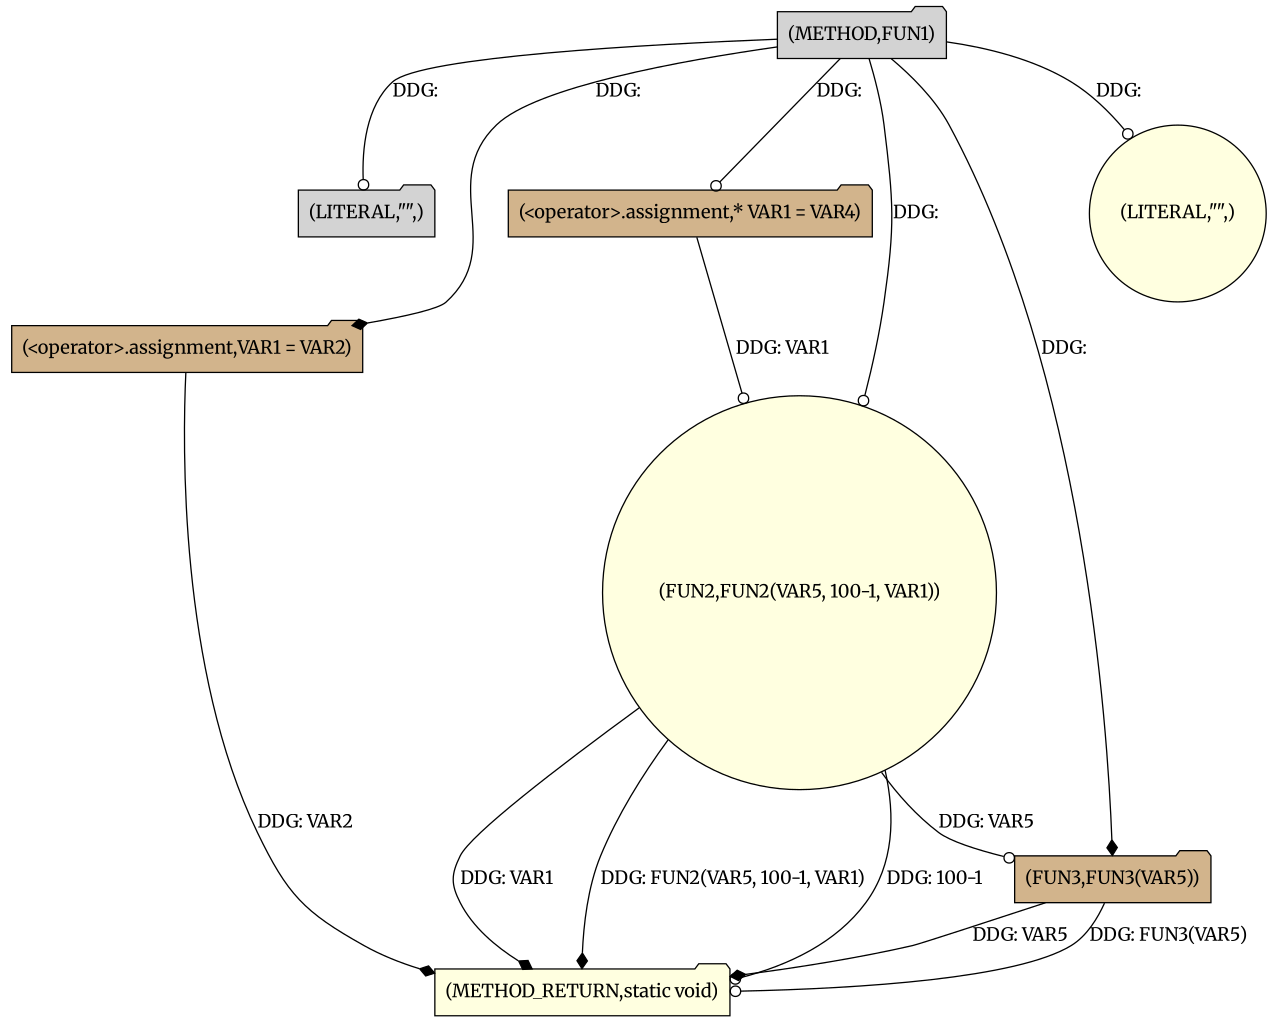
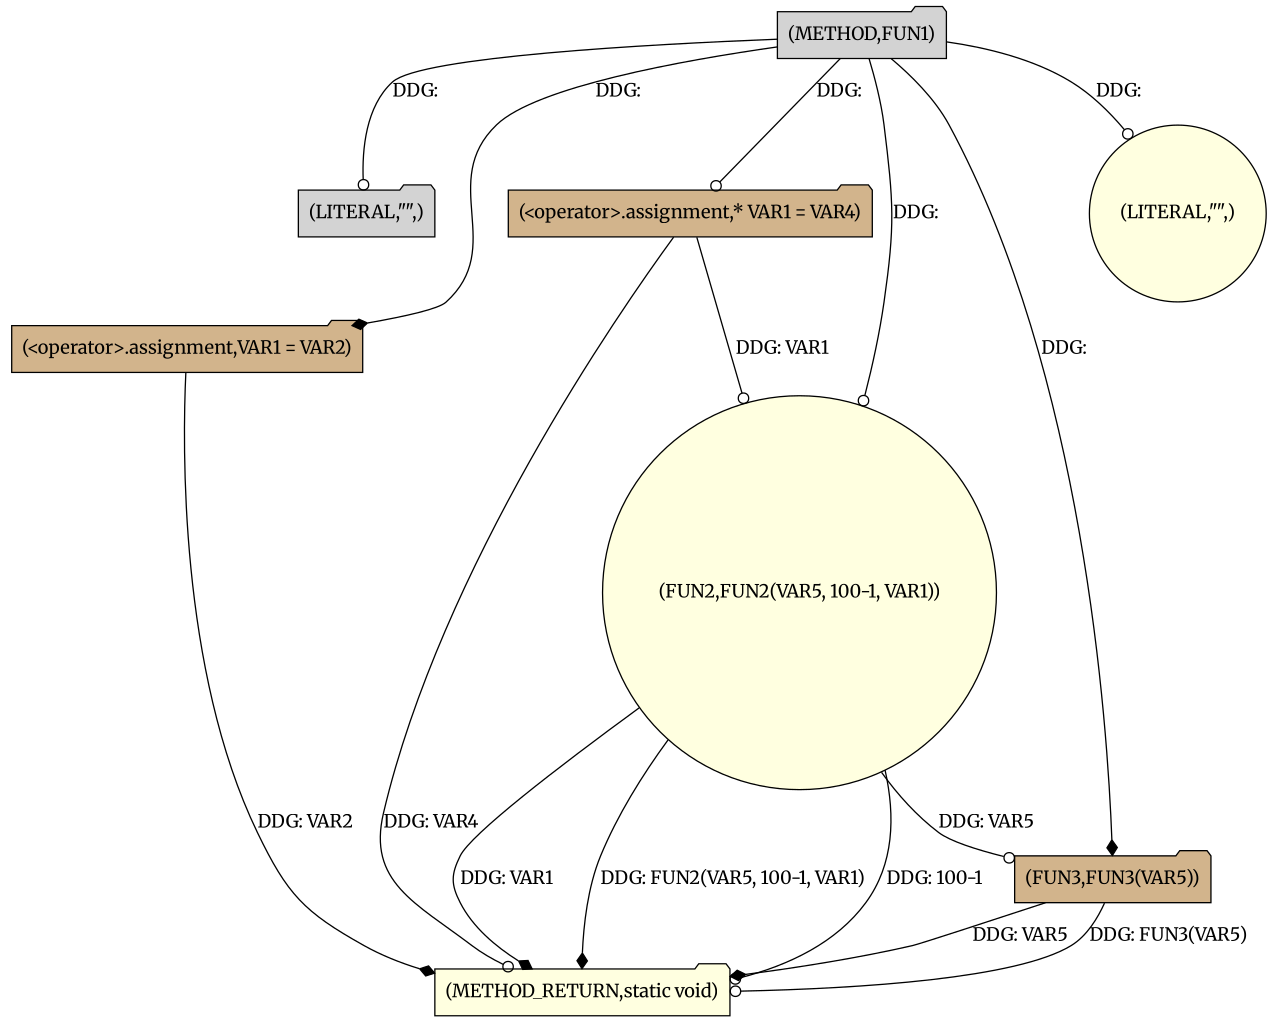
edge "(<operator>.assignment,* VAR1 = VAR4)" -> "(METHOD_RETURN,static void)": added, label "DDG: VAR4"
